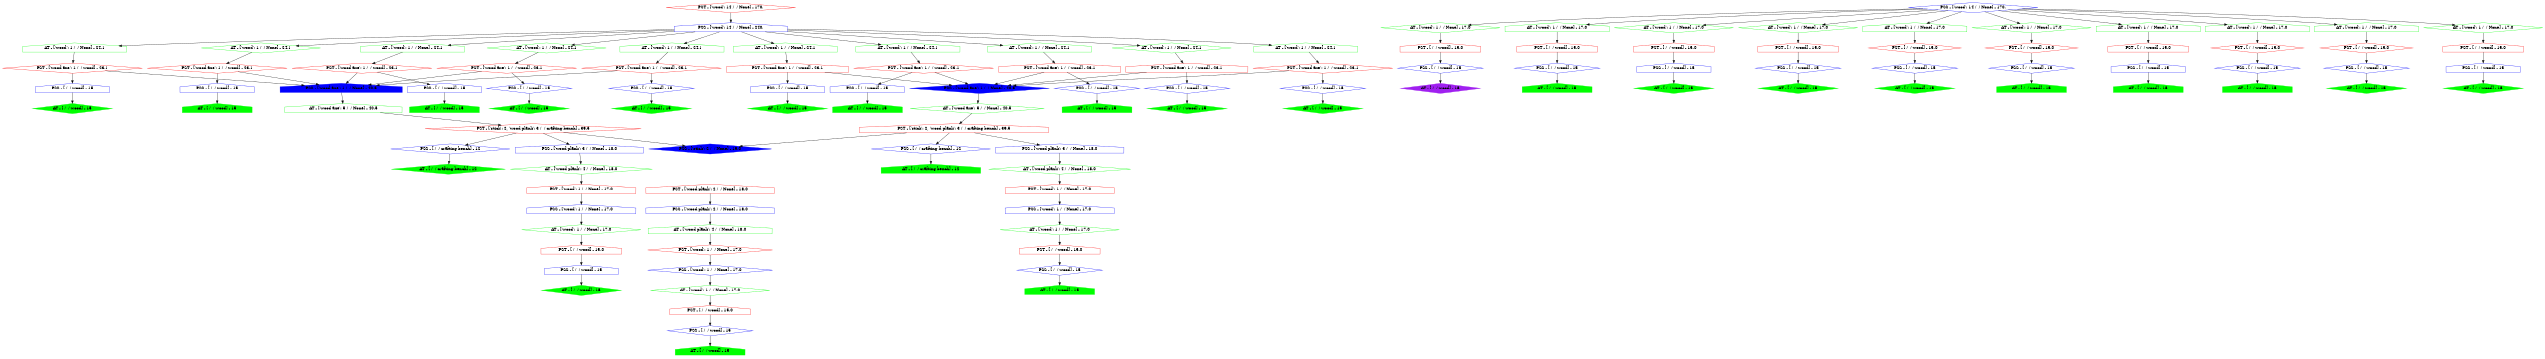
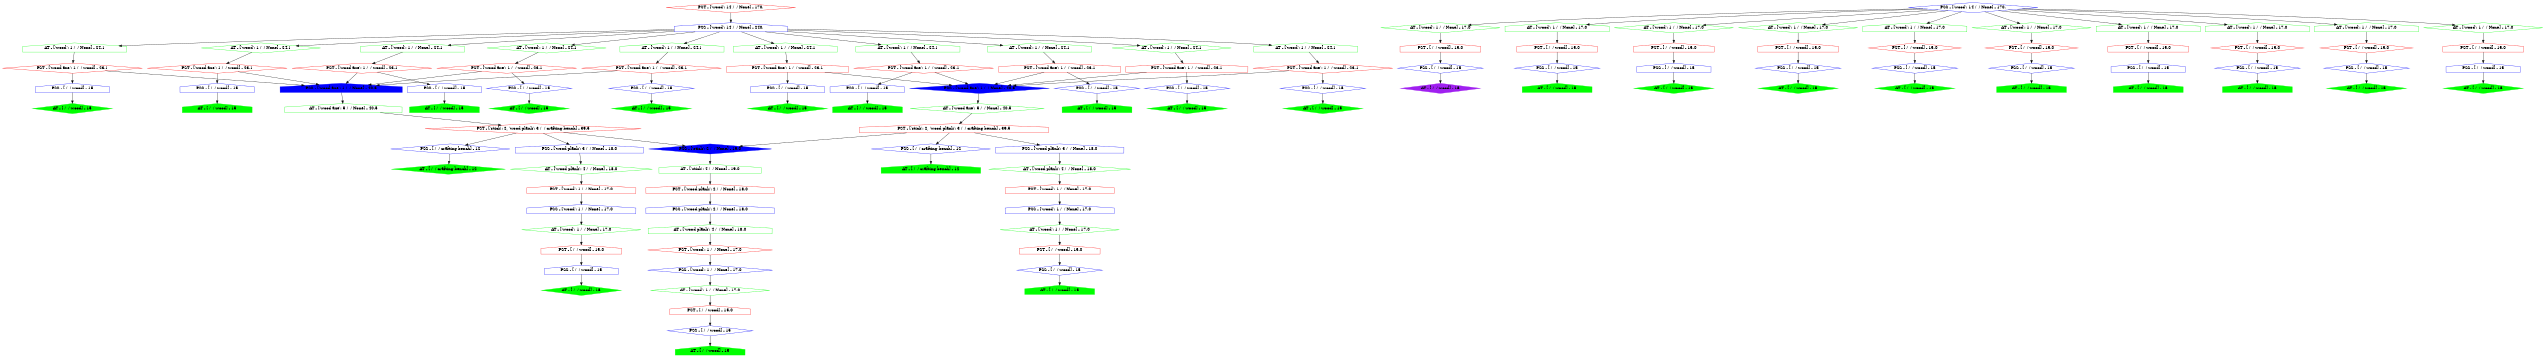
node "AT - ['stick': 4 /  / None] - 19.0": added
